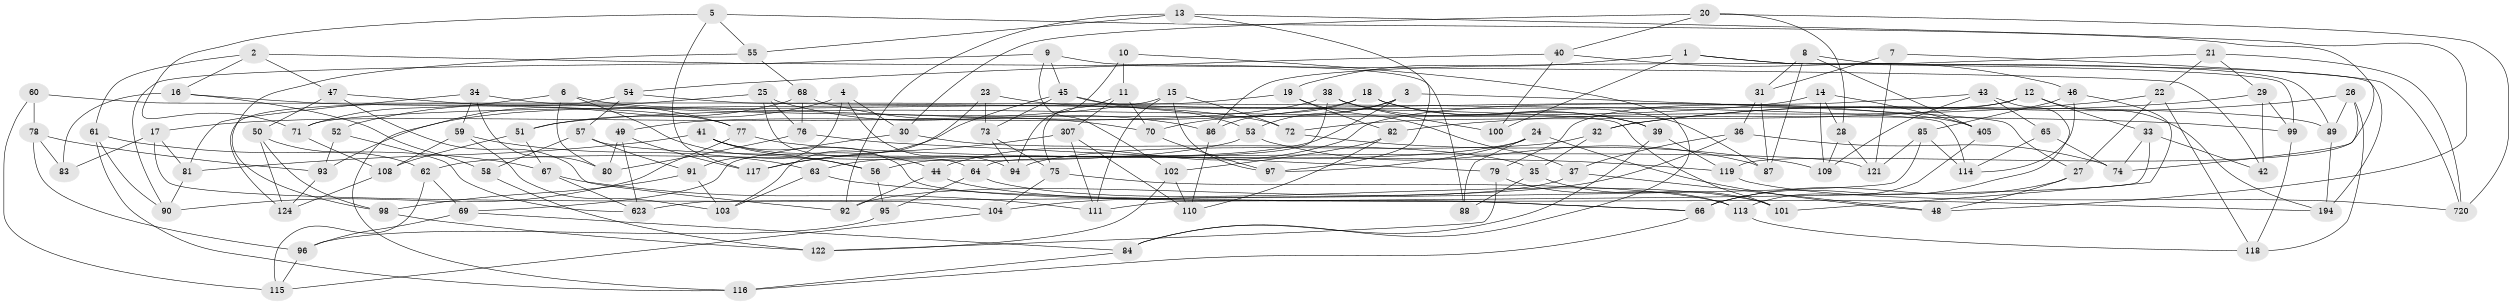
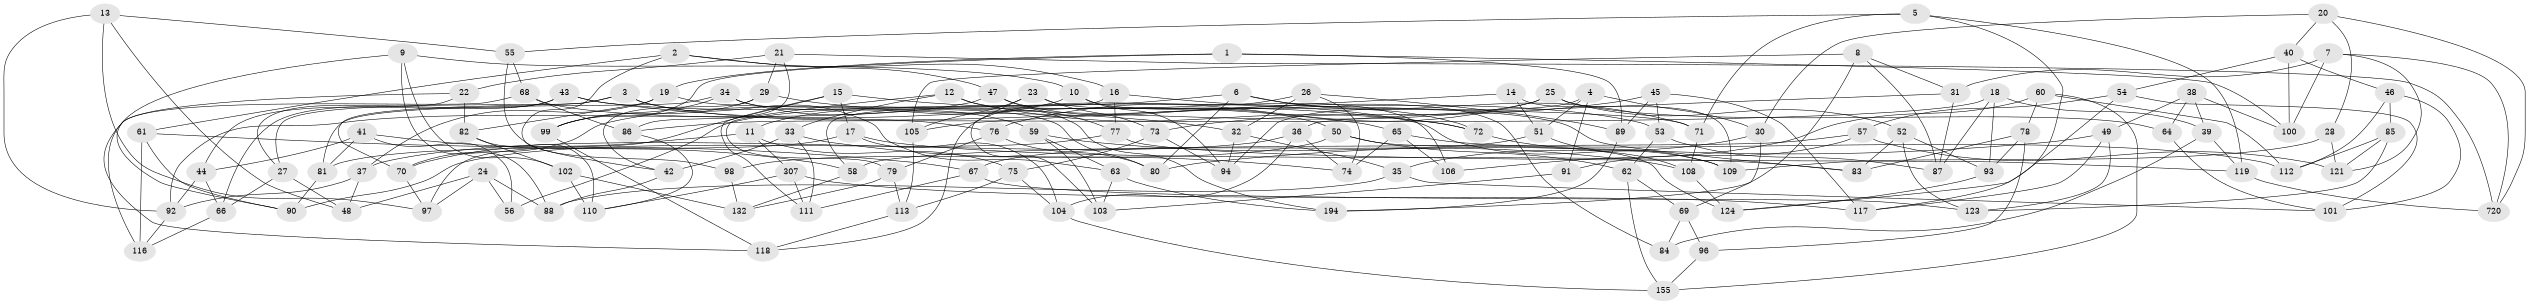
edge "9" -- "45": now "9" -- "10"
edge "7" -- "100": added
edge "14" -- "28": removed
node "405": label "405" -> "105"
edge "52" -- "83": added
node "106": added
node "114": label "114" -> "112"
edge "42" -- "88": added
edge "91" -- "98": removed
edge "41" -- "66": now "41" -- "58"
node "623": label "623" -> "123"
node "95": removed
node "122": label "122" -> "132"
edge "84" -- "116": now "92" -- "116"
node "115": label "115" -> "155"
